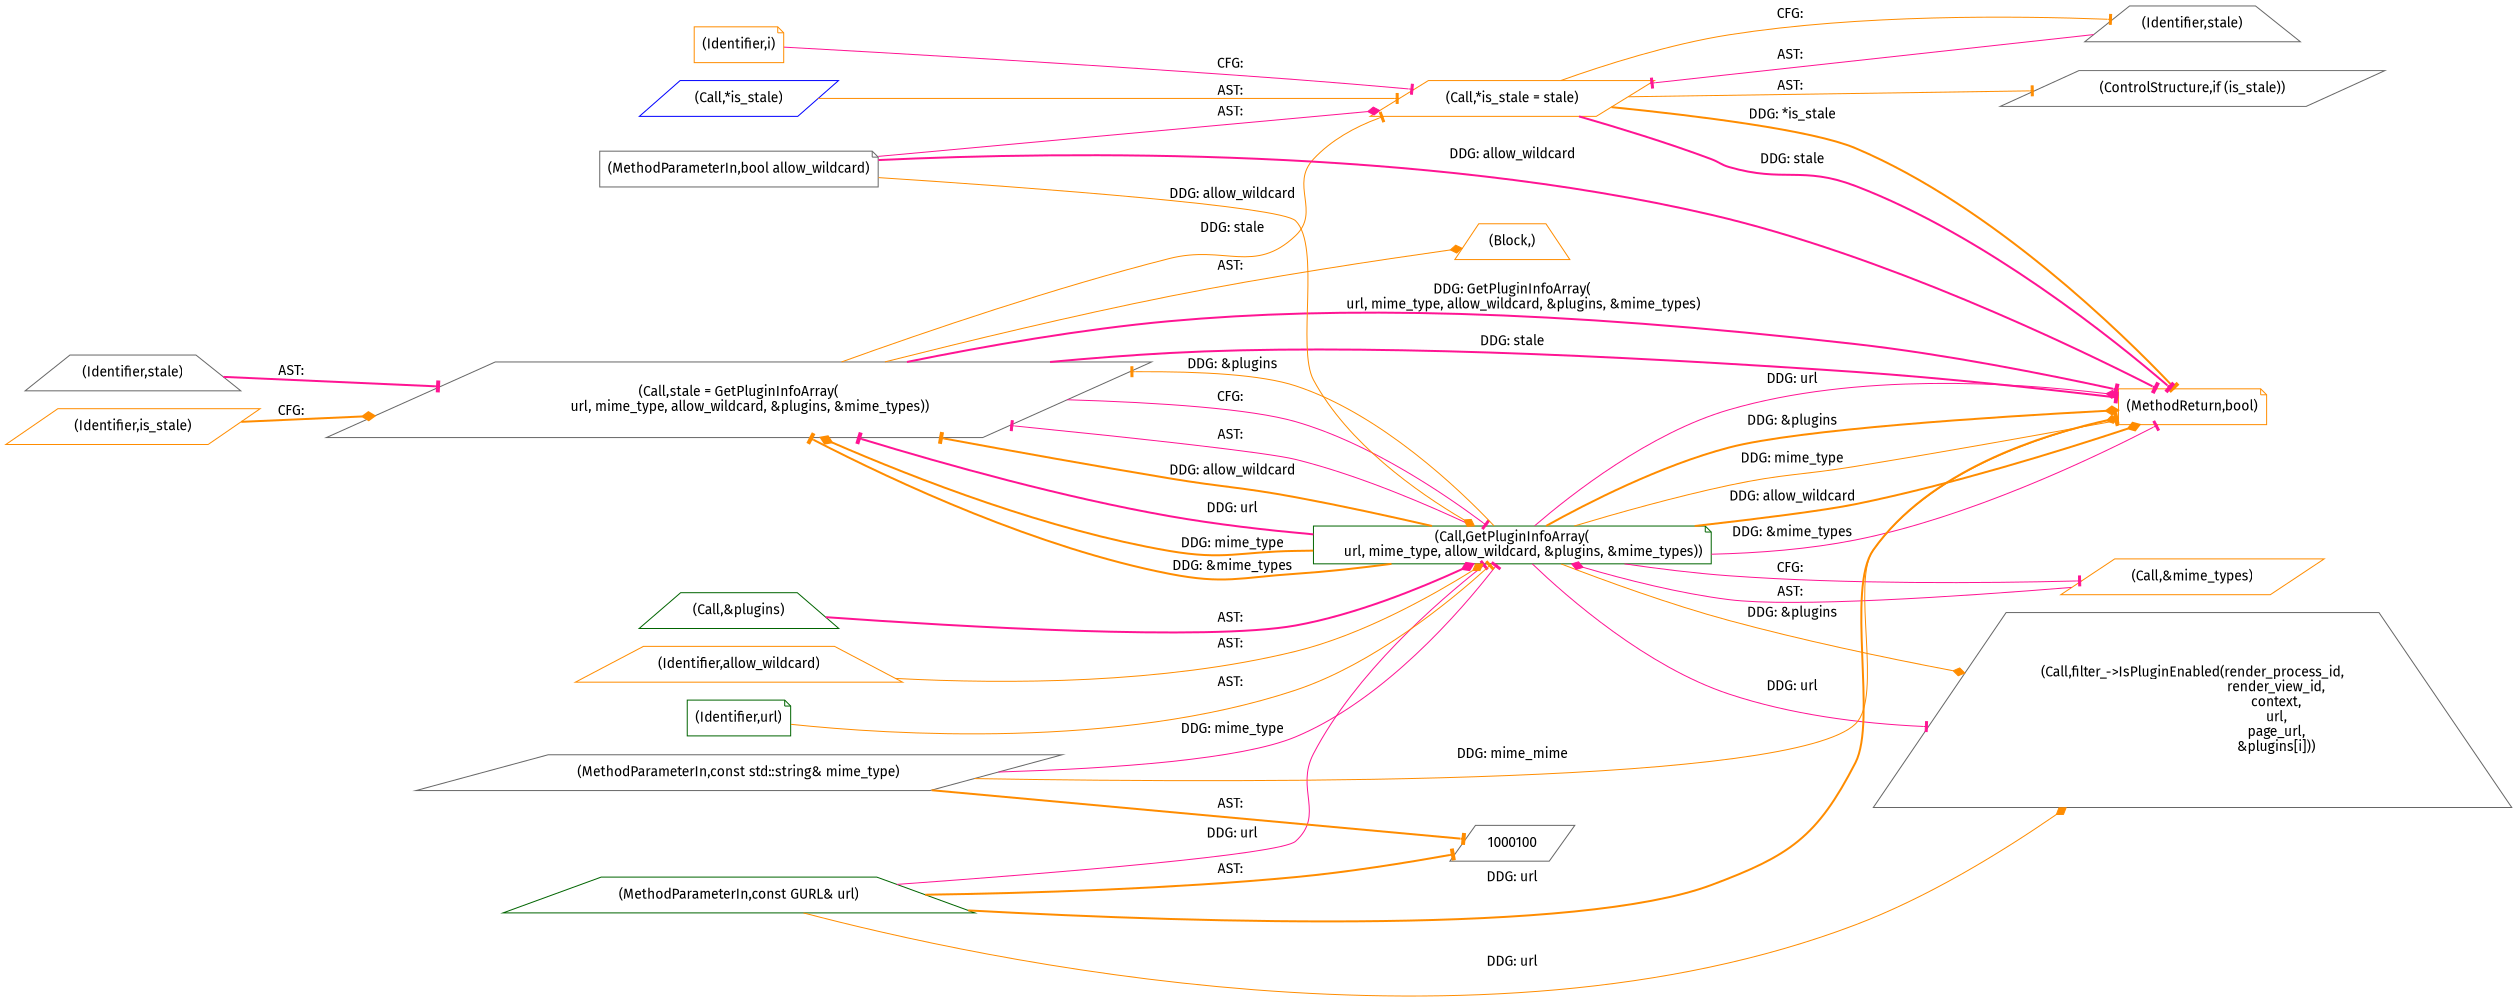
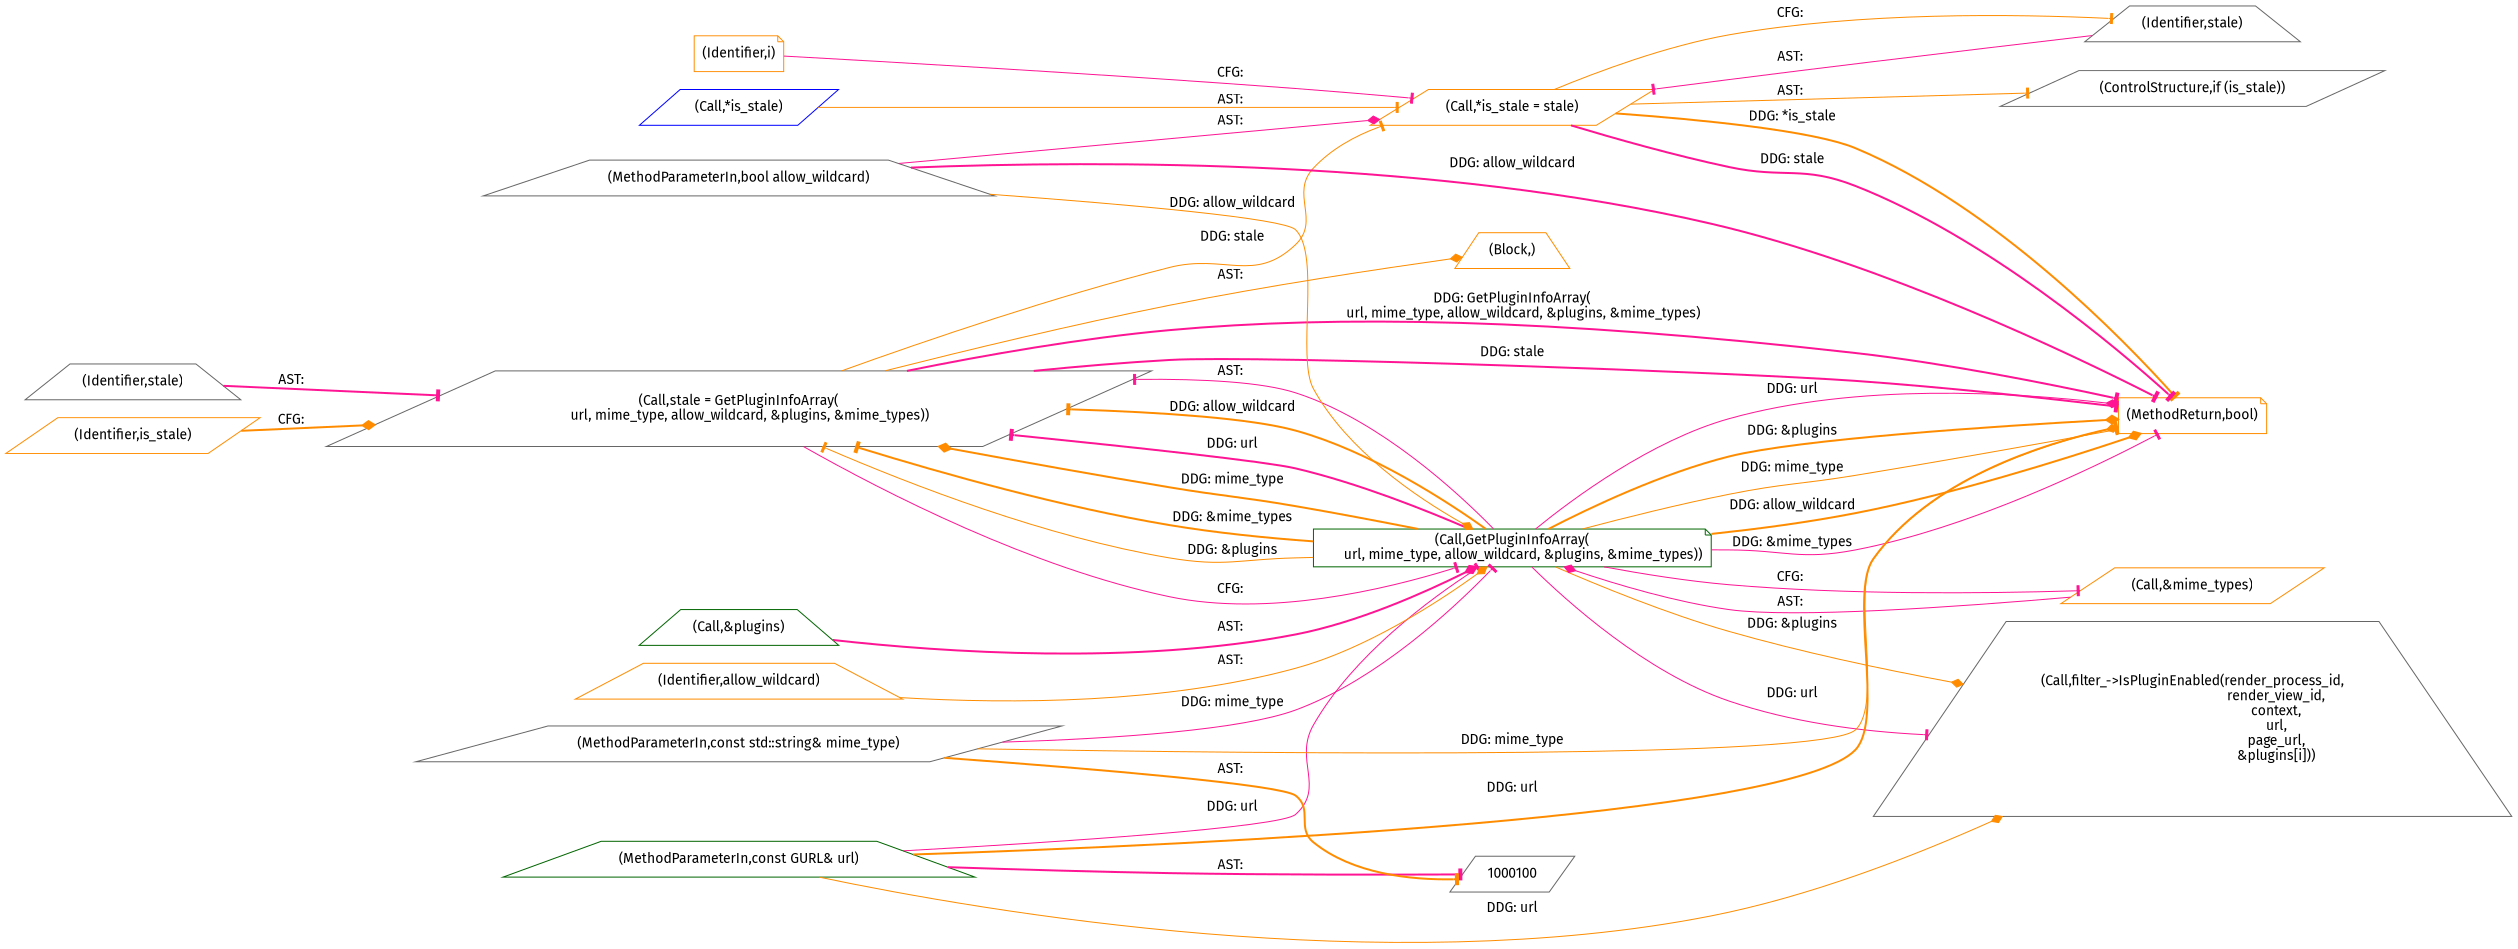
node "(MethodParameterIn,bool allow_wildcard)": shape note -> trapezium
node "(Identifier,url)": removed
edge "(MethodParameterIn,const std::string& mime_type)" -> "(MethodReturn,bool)": label "DDG: mime_mime" -> "DDG: mime_type"
edge "(MethodParameterIn,const GURL& url)" -> "1000100": color darkorange -> deeppink
